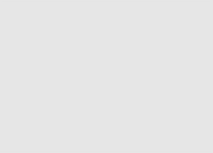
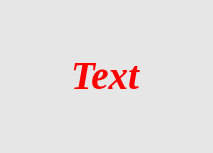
node "Text": added
